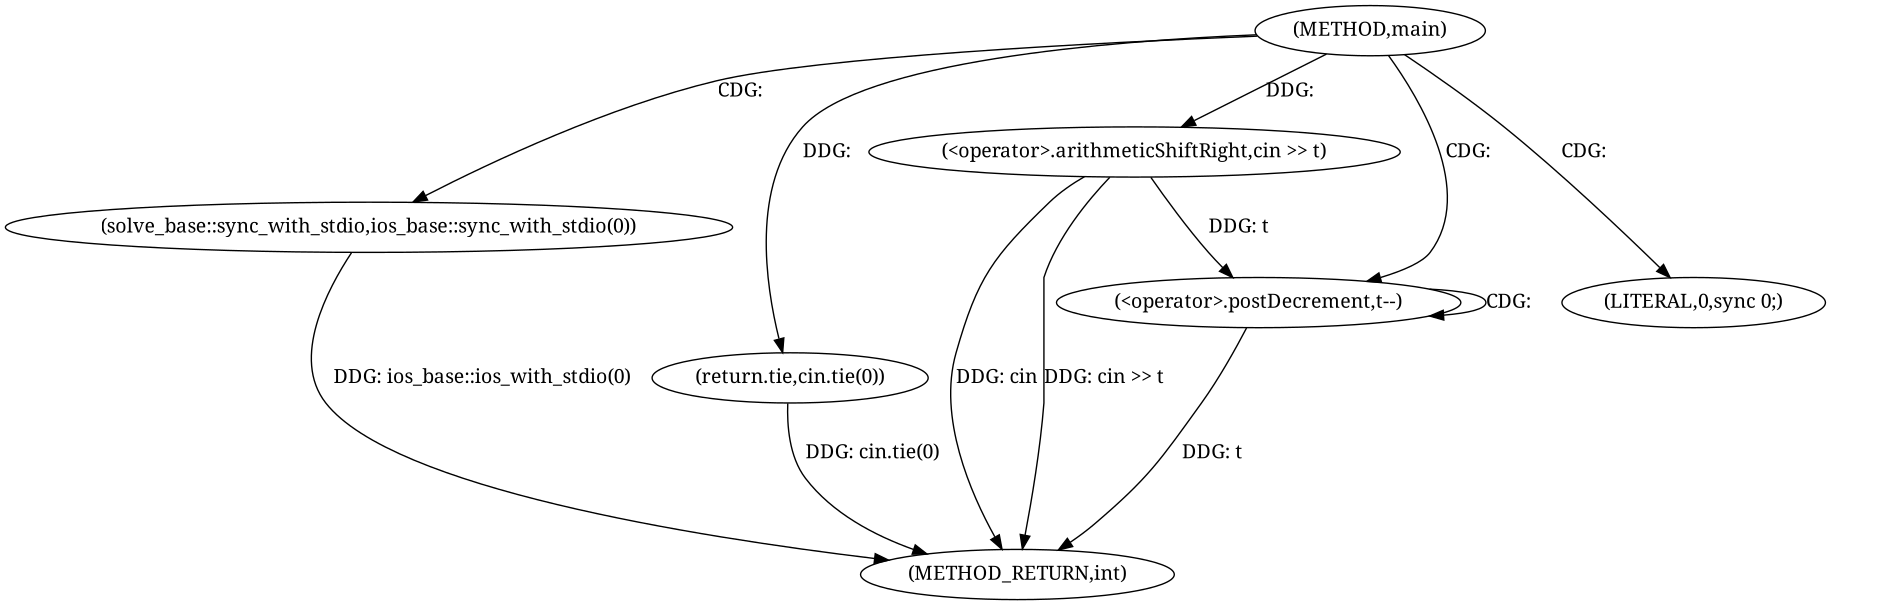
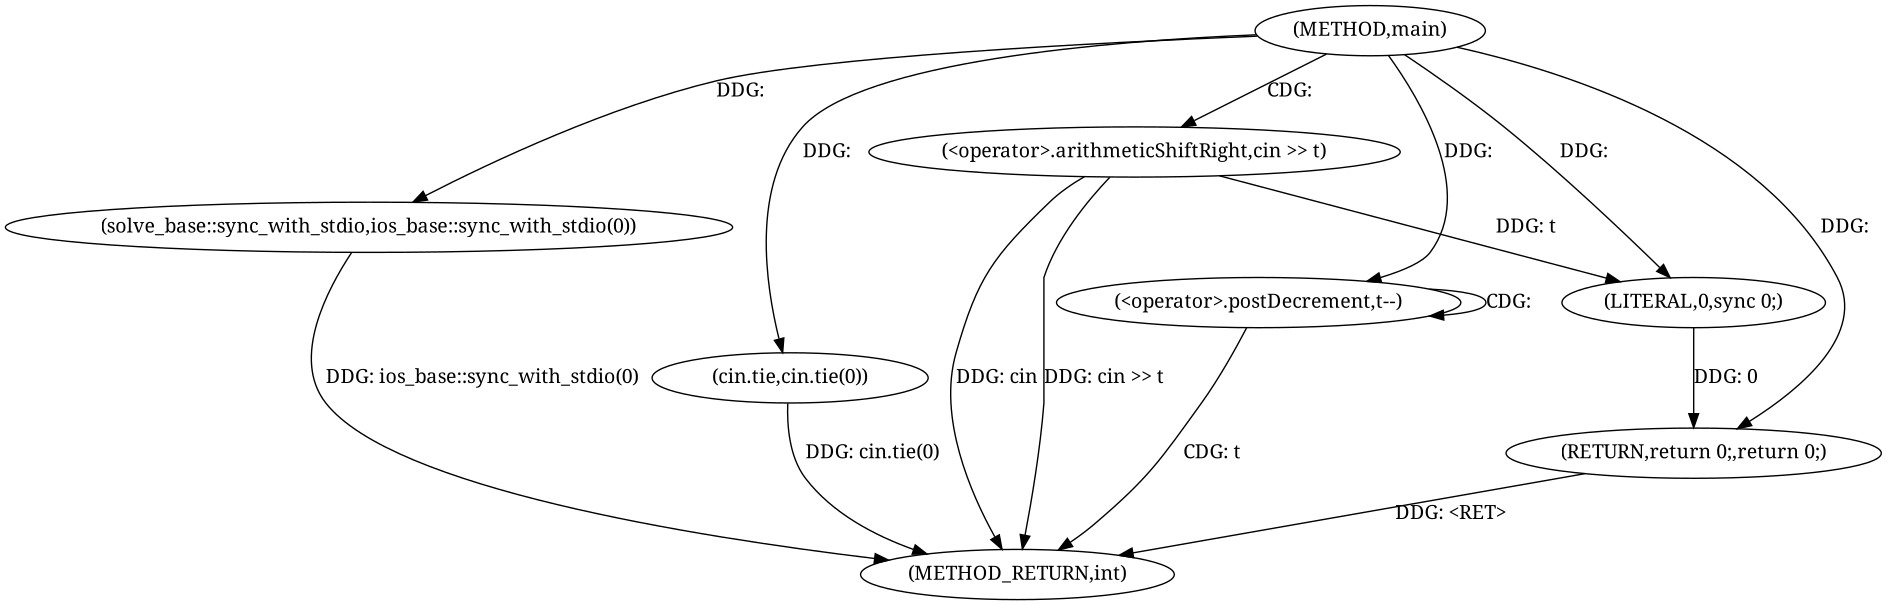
edge "(METHOD,main)" -> "(solve_base::sync_with_stdio,ios_base::sync_with_stdio(0))": label "CDG: " -> "DDG: "
edge "(METHOD,main)" -> "(<operator>.arithmeticShiftRight,cin >> t)": label "DDG: " -> "CDG: "
edge "(METHOD,main)" -> "(<operator>.postDecrement,t--)": label "CDG: " -> "DDG: "
edge "(METHOD,main)" -> "(LITERAL,0,sync 0;)": label "CDG: " -> "DDG: "
edge "(<operator>.arithmeticShiftRight,cin >> t)" -> "(<operator>.postDecrement,t--)": now "(<operator>.arithmeticShiftRight,cin >> t)" -> "(LITERAL,0,sync 0;)"
edge "(solve_base::sync_with_stdio,ios_base::sync_with_stdio(0))" -> "(METHOD_RETURN,int)": label "DDG: ios_base::ios_with_stdio(0)" -> "DDG: ios_base::sync_with_stdio(0)"
node "(return.tie,cin.tie(0))": label "(return.tie,cin.tie(0))" -> "(cin.tie,cin.tie(0))"
edge "(<operator>.postDecrement,t--)" -> "(METHOD_RETURN,int)": label "DDG: t" -> "CDG: t"
node "(RETURN,return 0;,return 0;)": added
